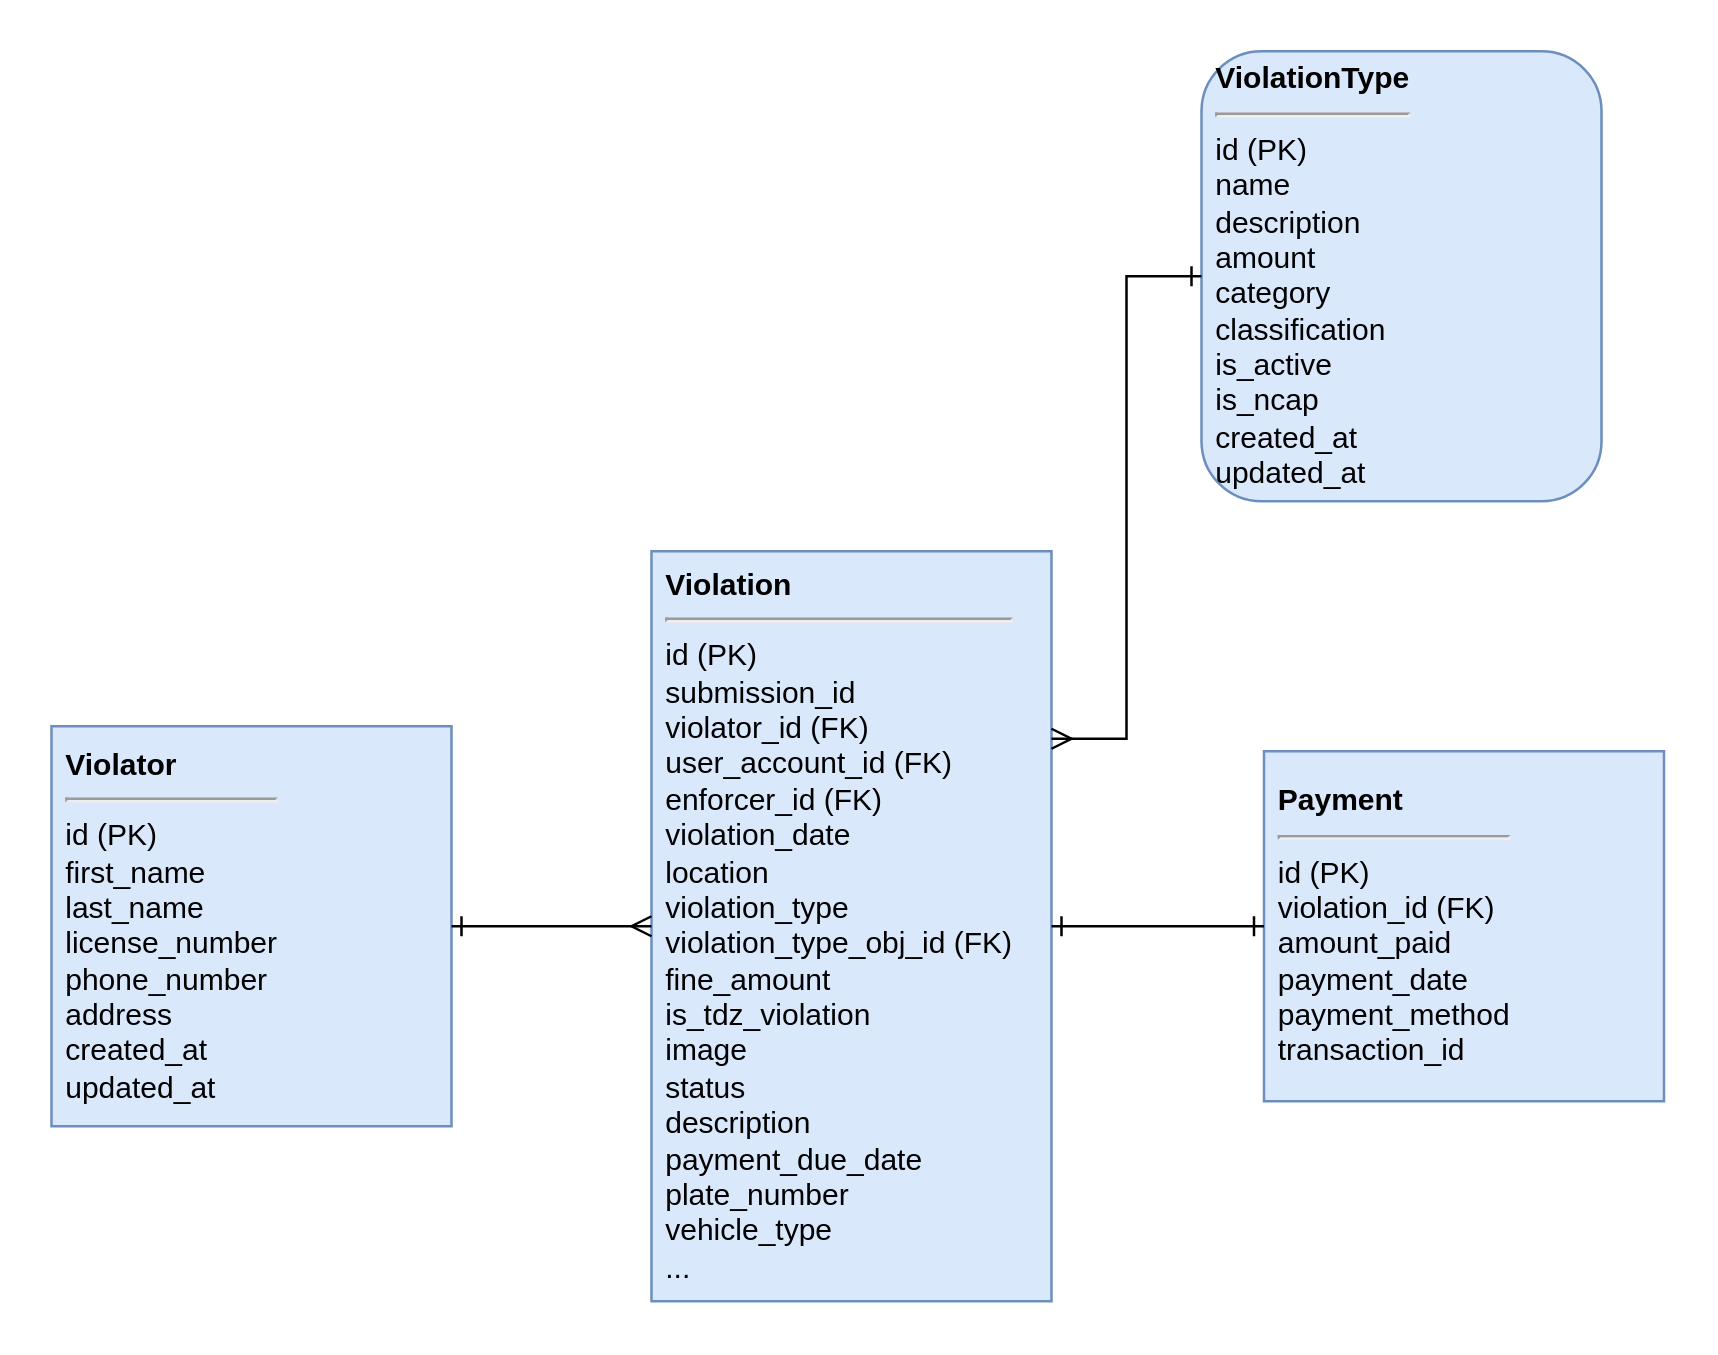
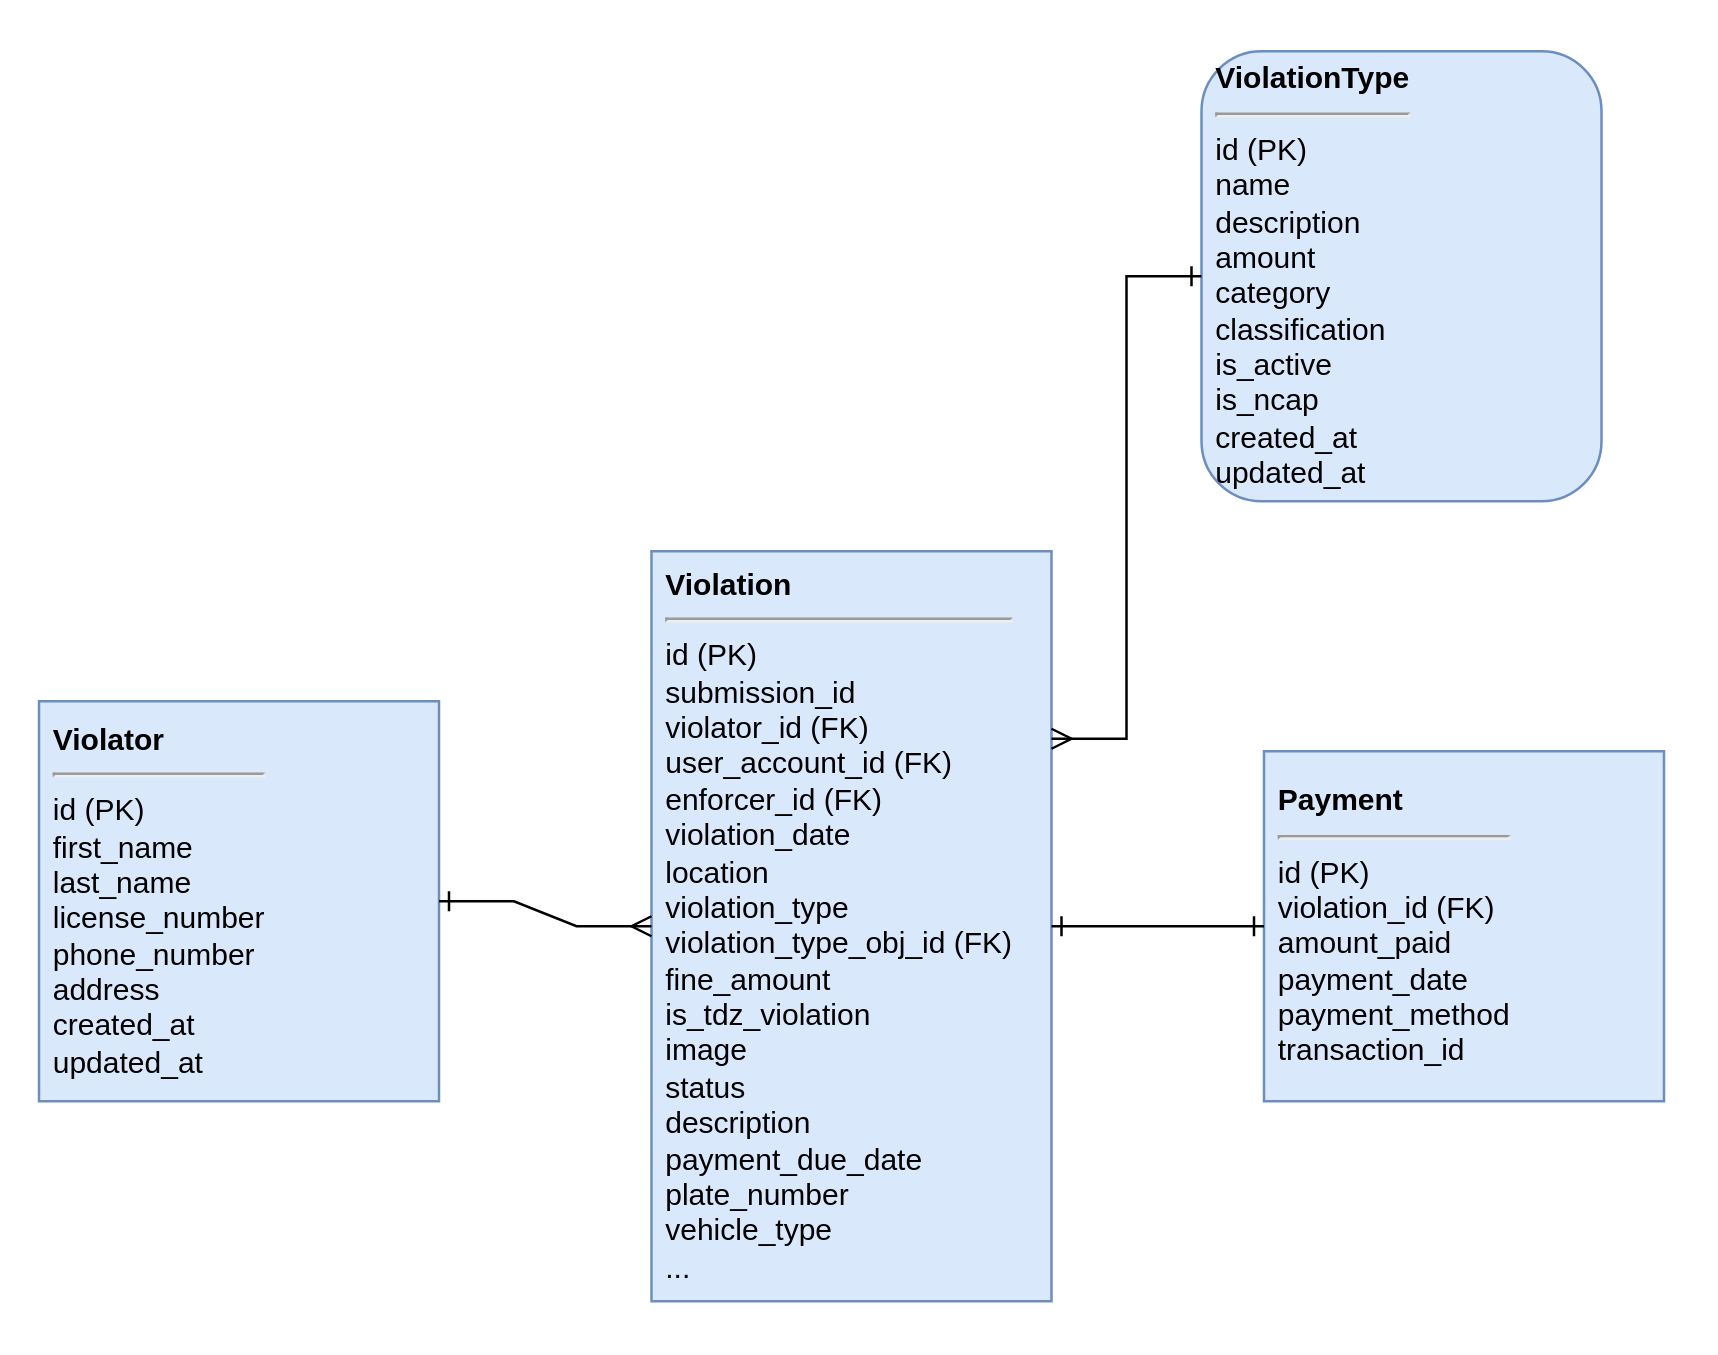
node "Violator id (PK) first_name last_name license_number phone_number address created_at updated_at": moved (251, 926) -> (239, 901)
